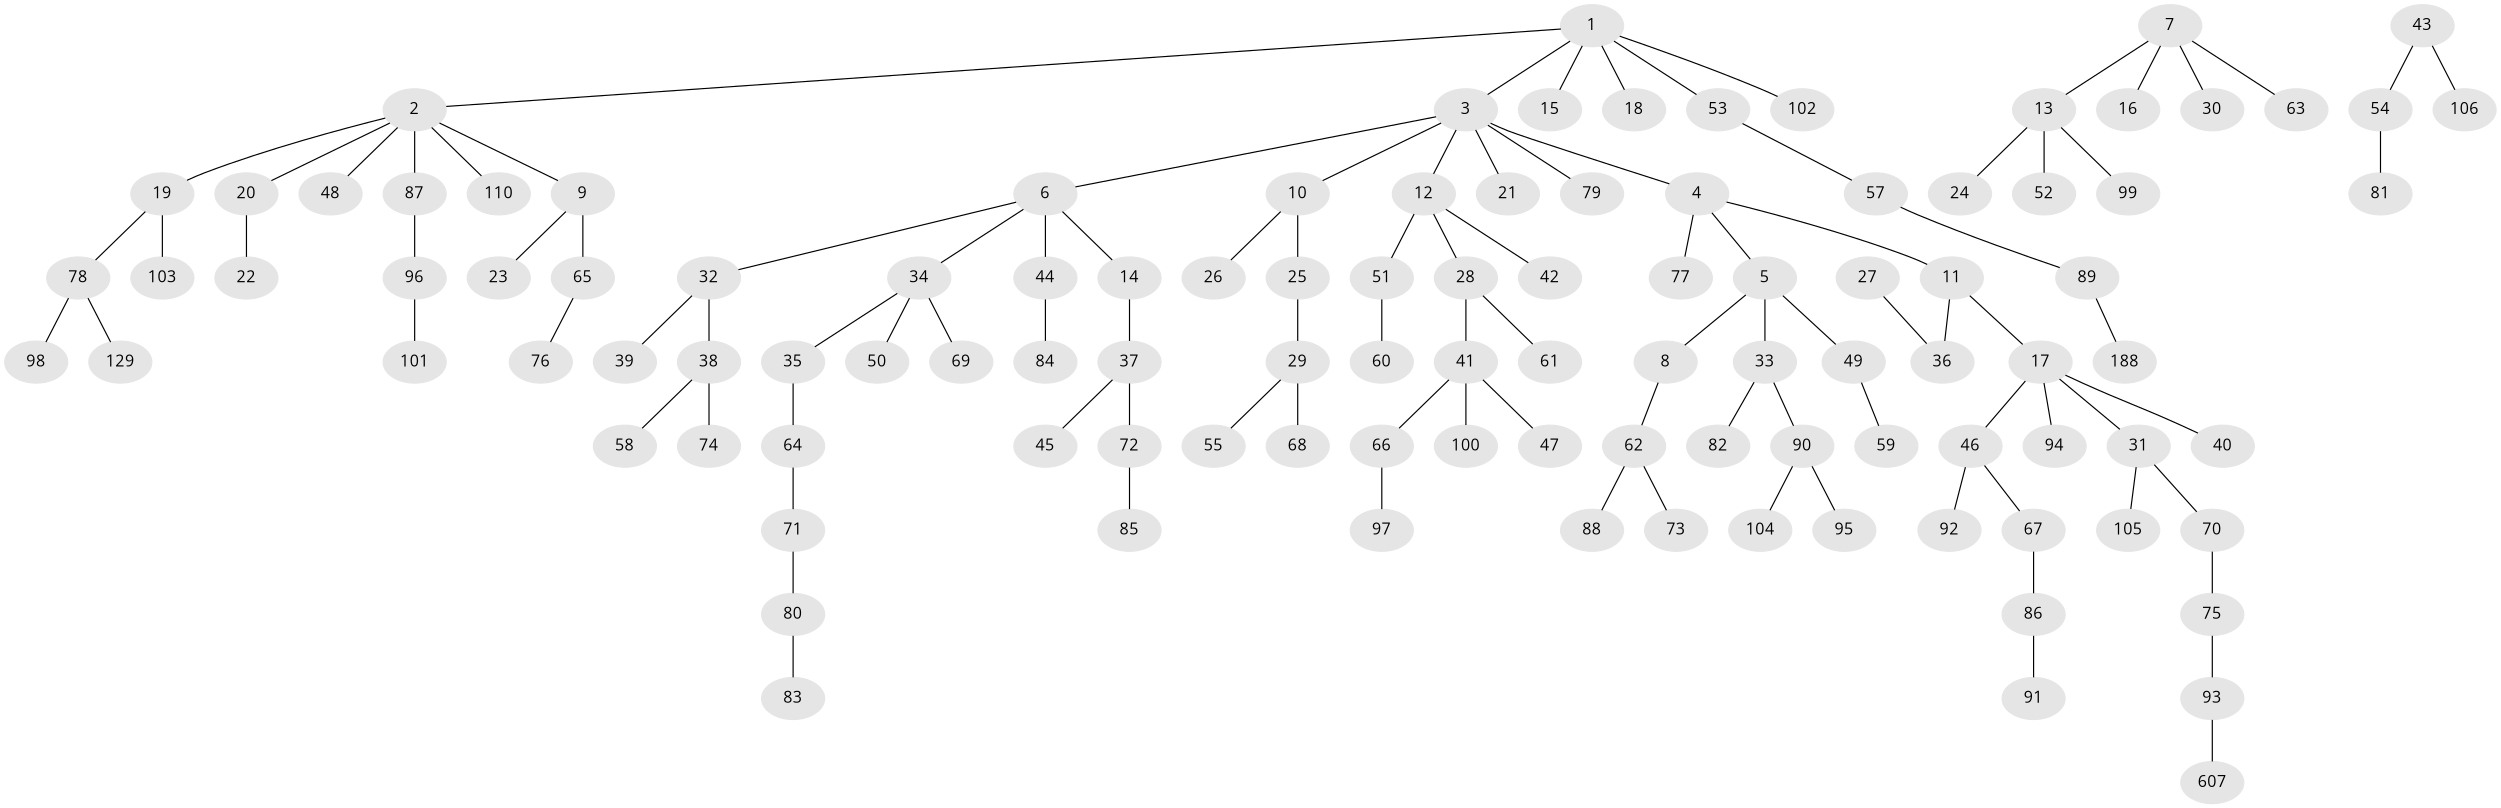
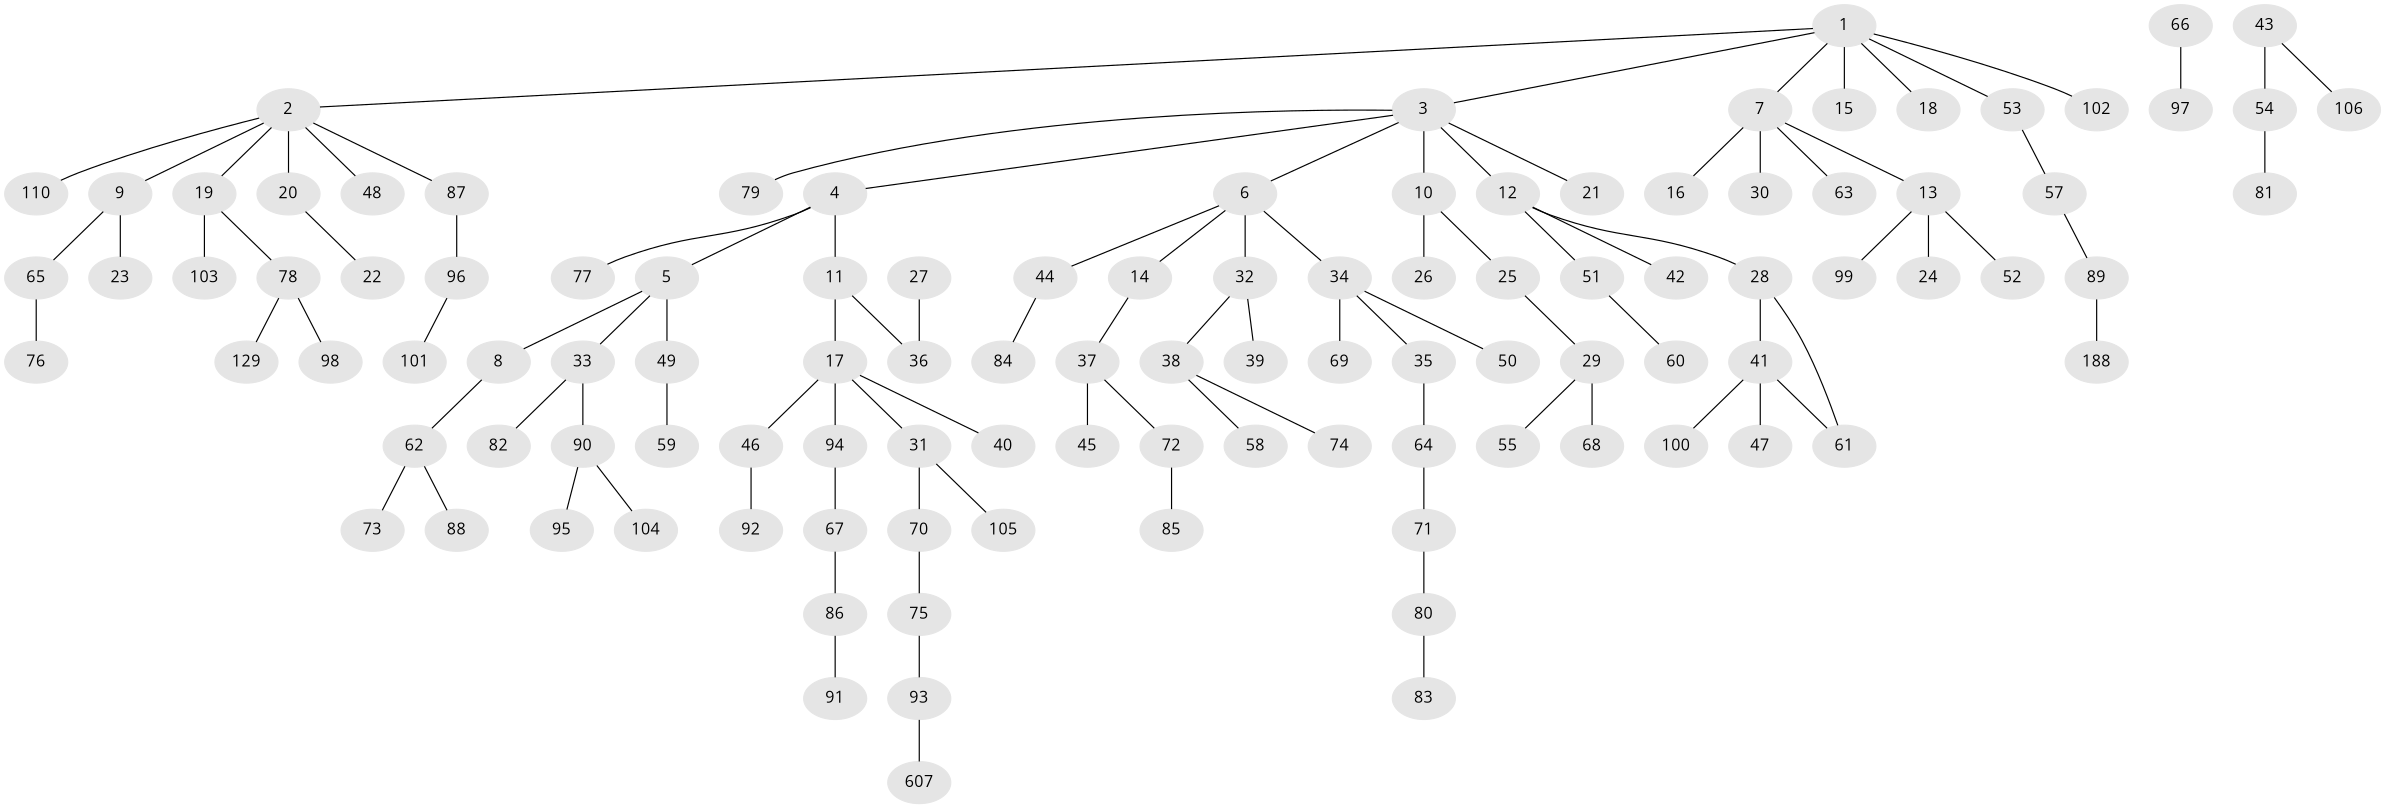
edge "1" -- "7": added
edge "41" -- "66": now "41" -- "61"
edge "46" -- "67": now "94" -- "67"
